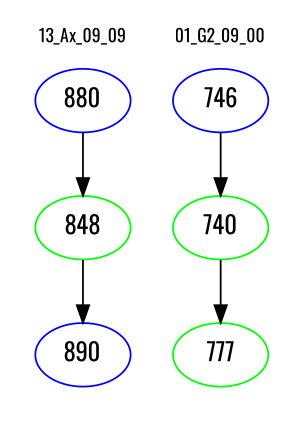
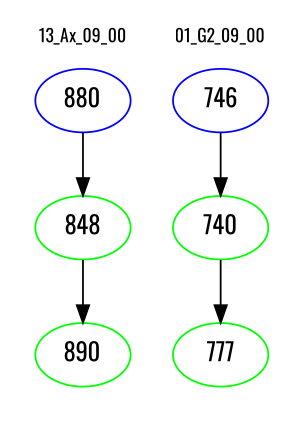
cluster "13_Ax_09_09": label "13_Ax_09_09" -> "13_Ax_09_00"
node "890": color blue -> green
